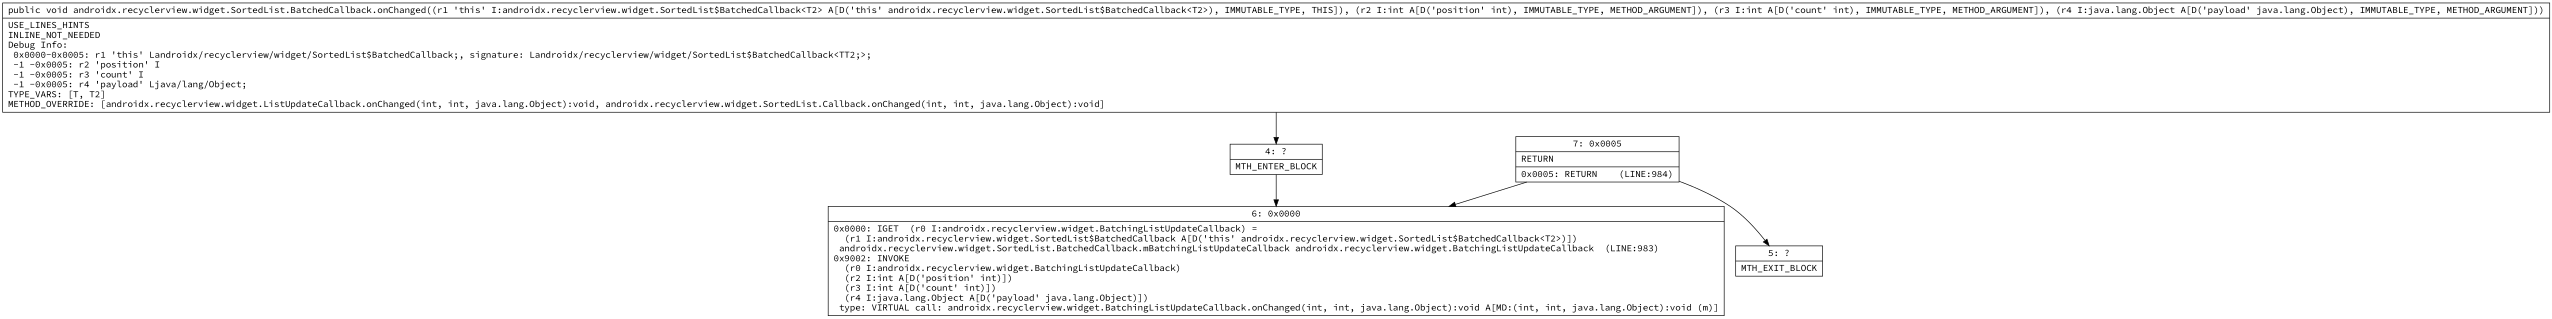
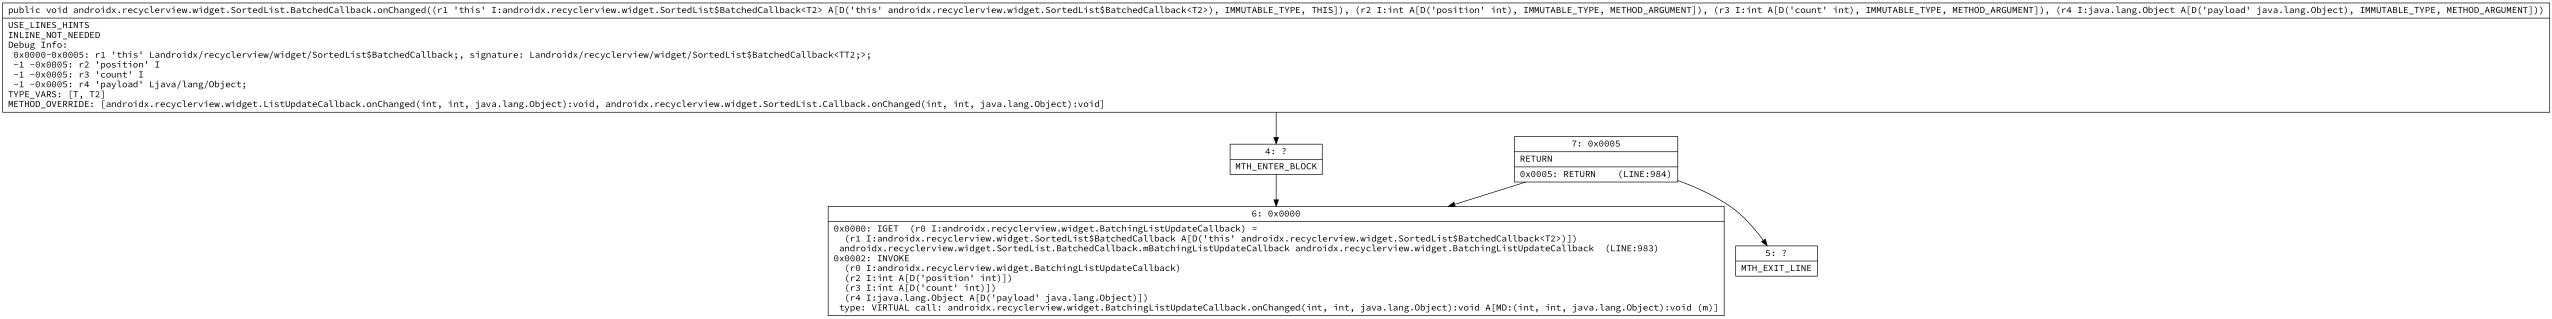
node "6: 0x0000": text "0x9002: INVOKE" -> "0x0002: INVOKE"
node "5: ?": text "MTH_EXIT_BLOCK" -> "MTH_EXIT_LINE"
